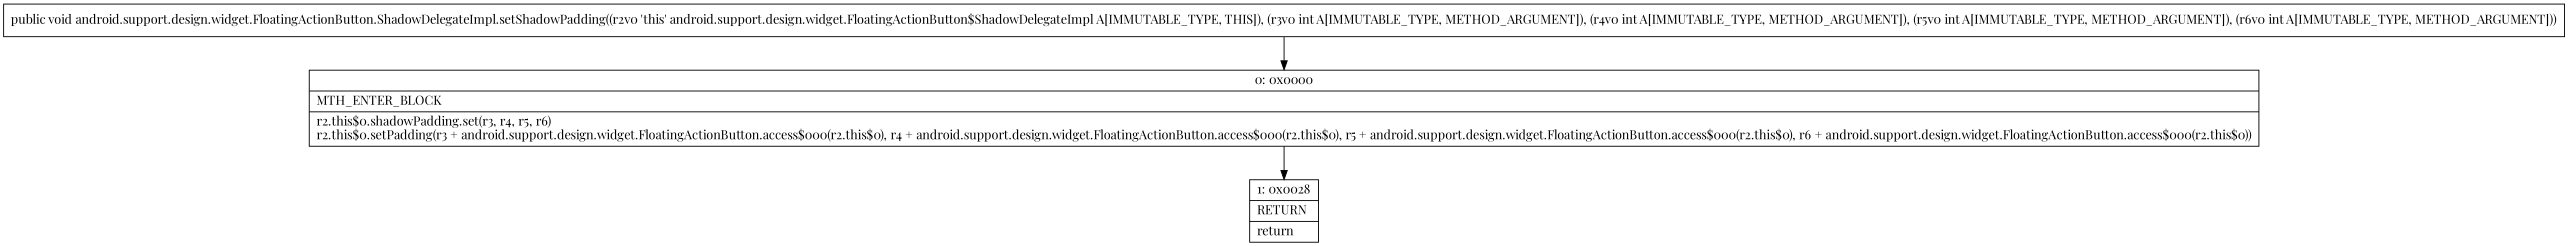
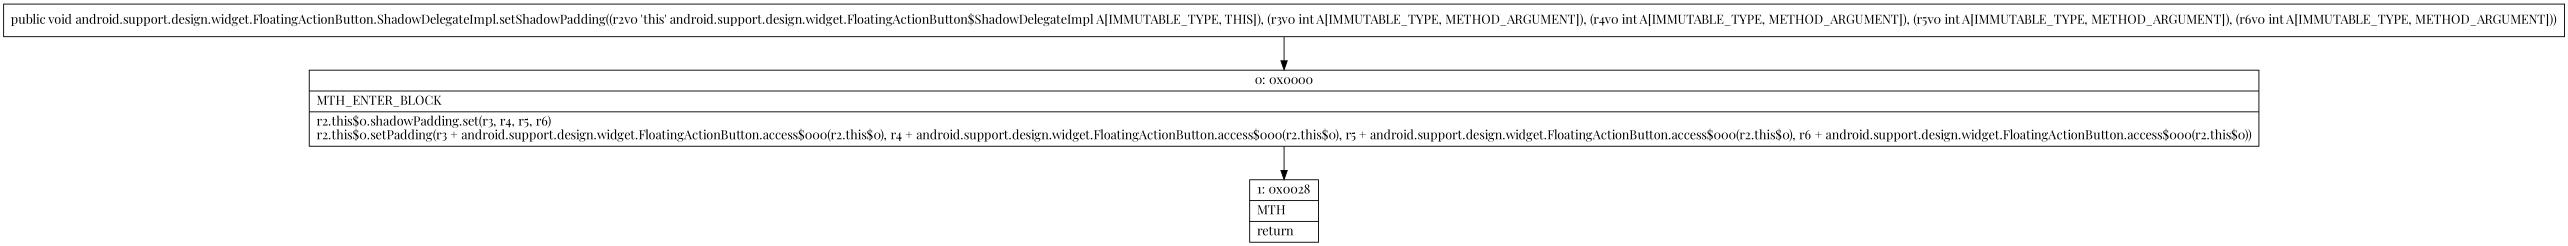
node "1: 0x0028": text "RETURN" -> "MTH"
